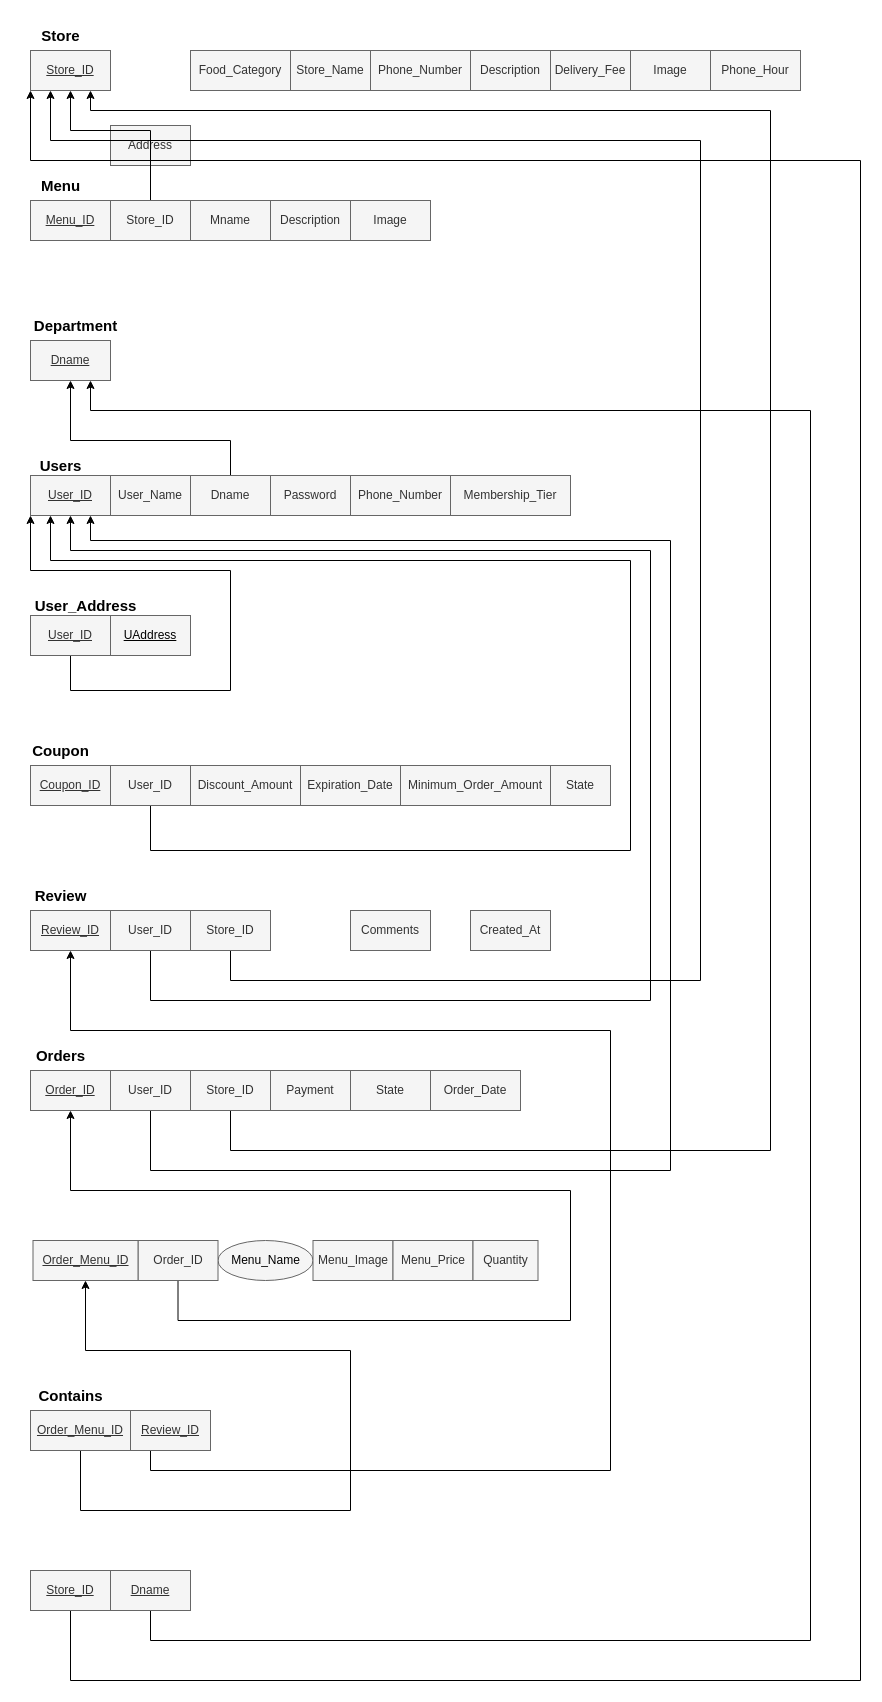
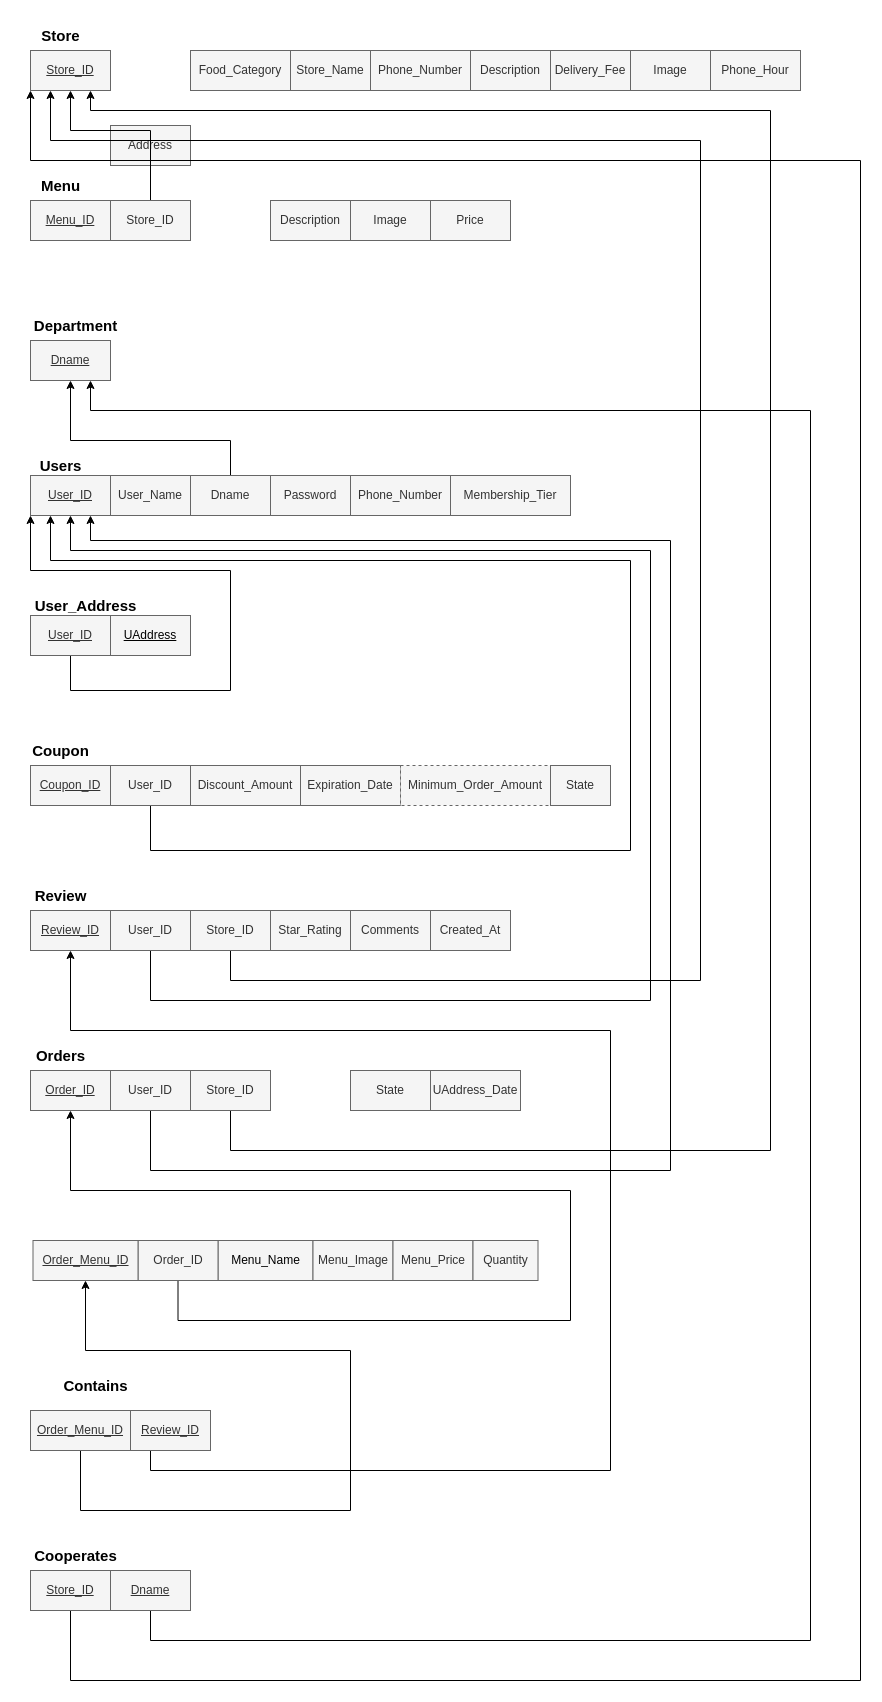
node "Mname": removed
node "Price": added
node "Minimum_Order_Amount": style solid -> dashed
node "Star_Rating": added
node "Created_At": moved (511, 931) -> (471, 931)
node "Payment": removed
node "Order_Date": label "Order_Date" -> "UAddress_Date"
node "Menu_Name": shape ellipse -> rectangle
node "Contains": moved (71, 1396) -> (96, 1386)
node "Cooperates": added
